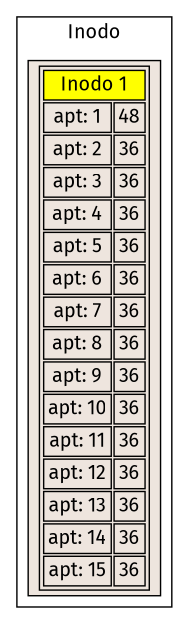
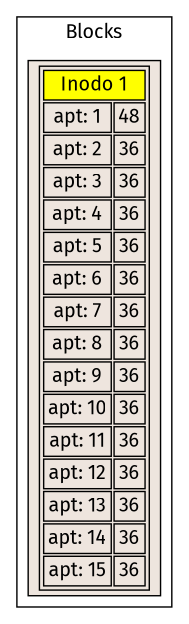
cluster "Inodo": label "Inodo" -> "Blocks"
